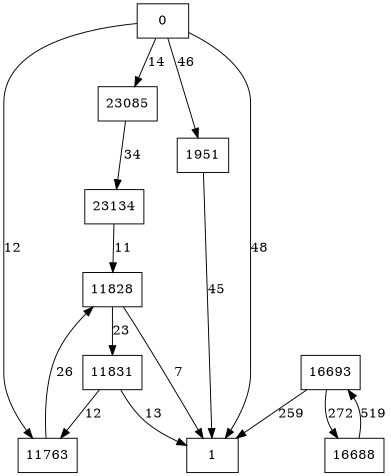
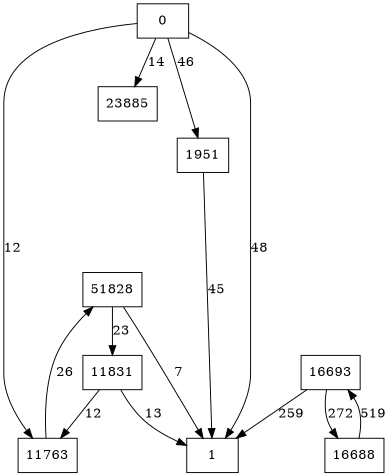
node "23085": label "23085" -> "23885"
node "23134": removed
node "11828": label "11828" -> "51828"
